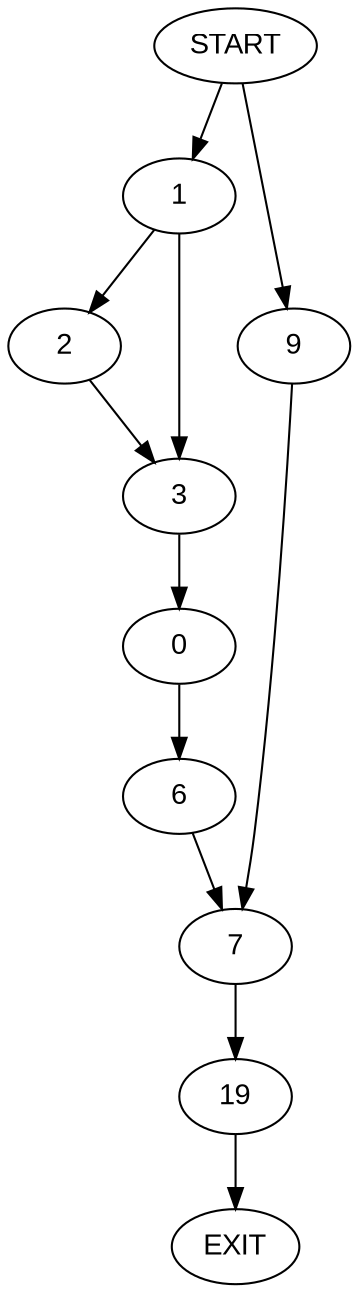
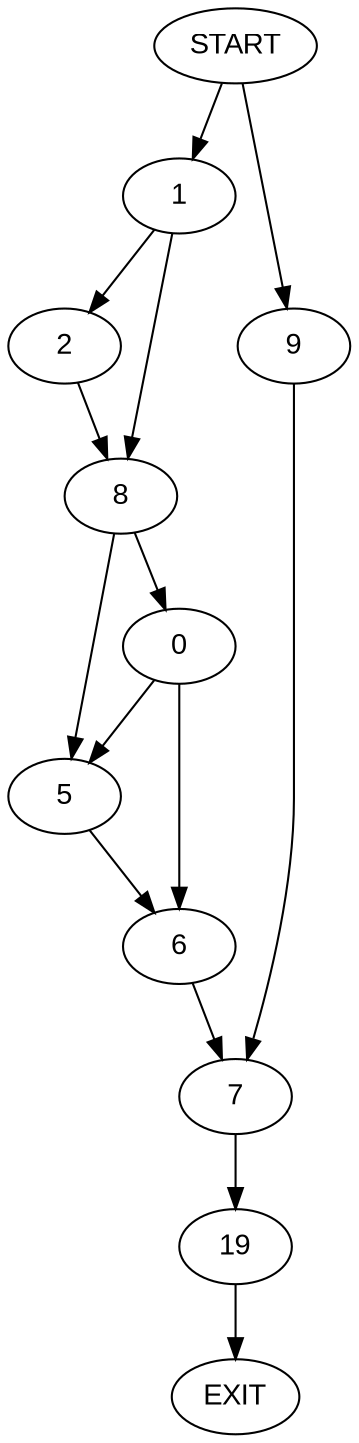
node "3": label "3" -> "8"
node "5": added
